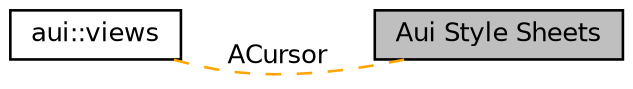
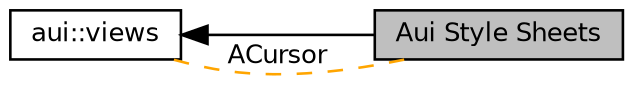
edge "Aui Style Sheets" -> "aui::views": added
